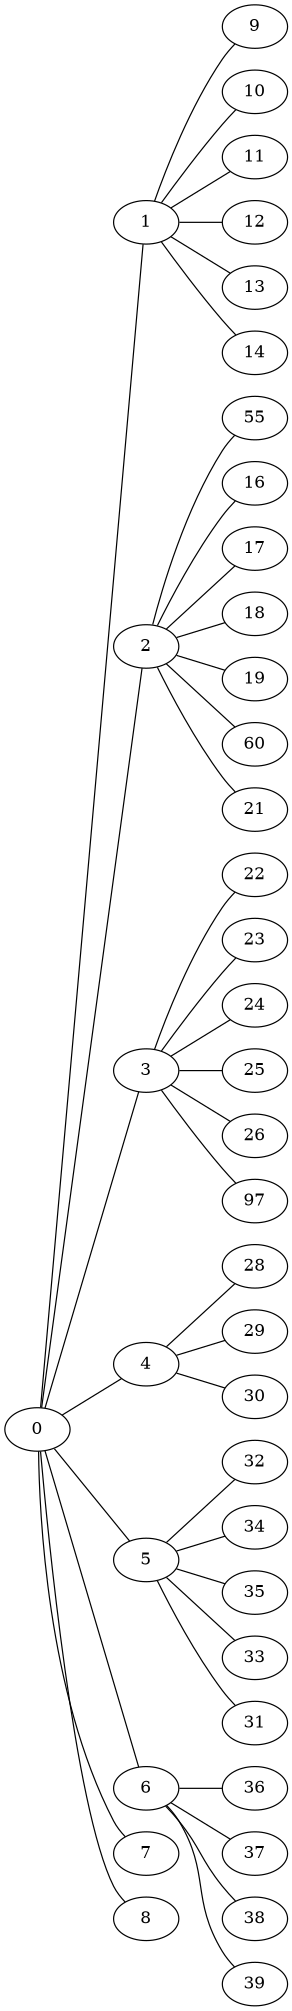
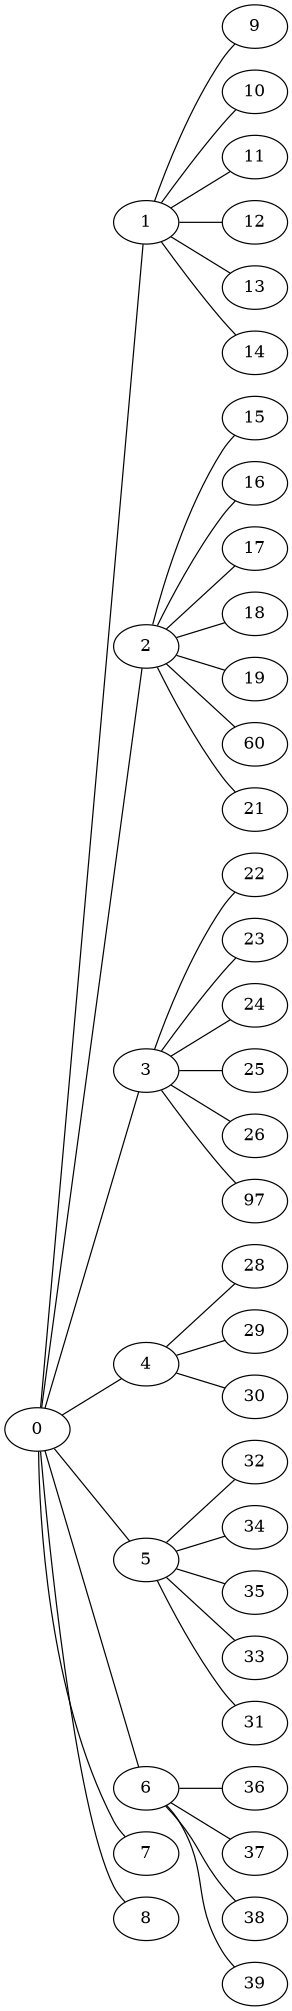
node "55": label "55" -> "15"
